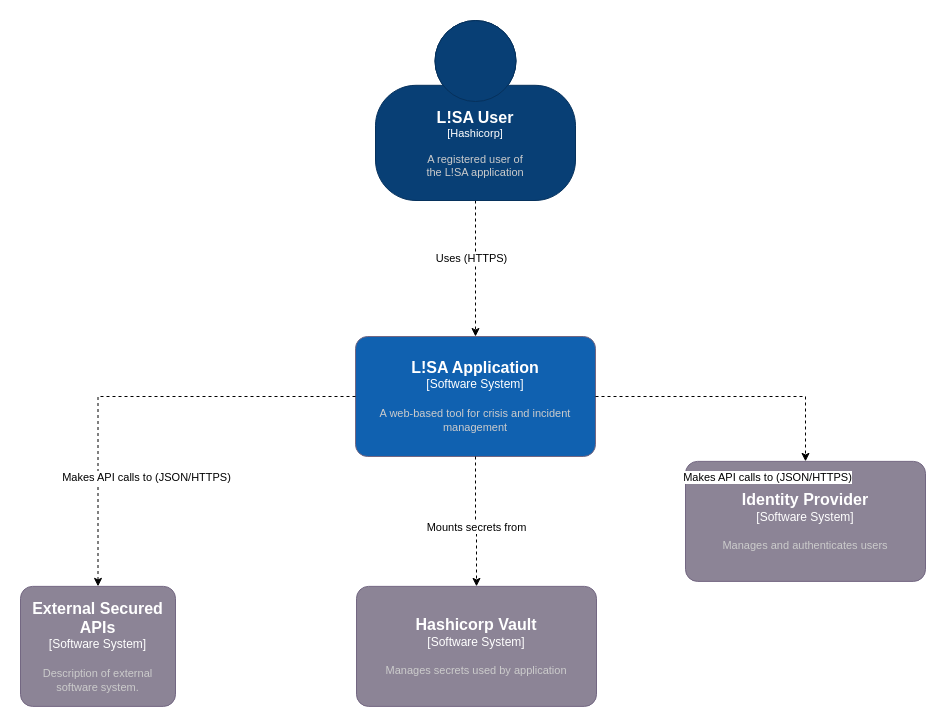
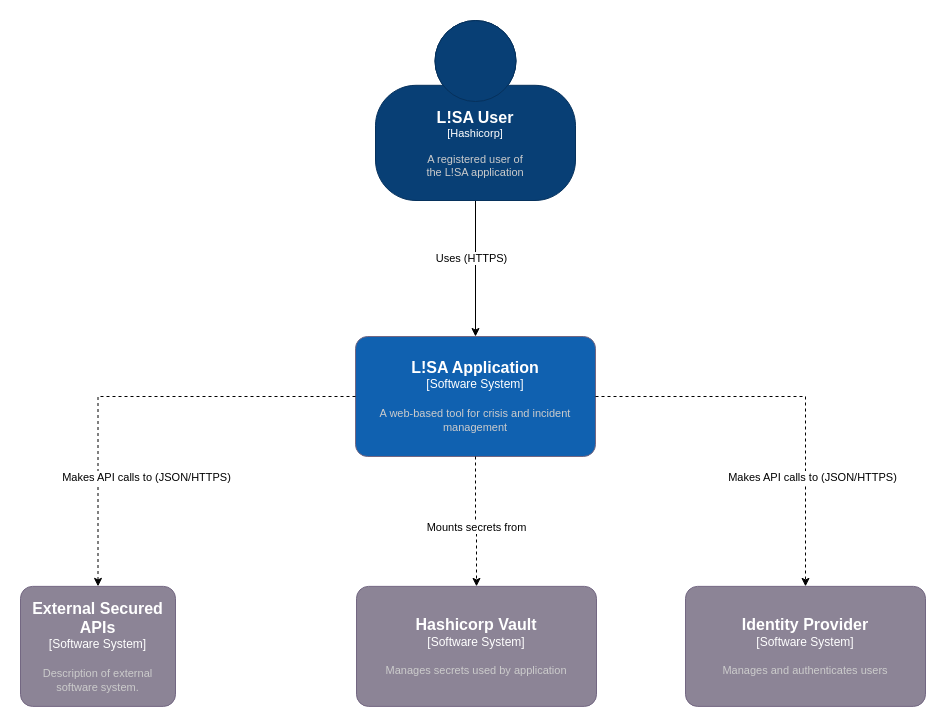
edge "L!SA User [Hashicorp] A registered user of the L!SA application" -> "L!SA Application [Software System] A web-based tool for crisis and incident management": style dashed -> solid
node "Identity Provider [Software System] Manages and authenticates users": moved (806, 521) -> (806, 646)
